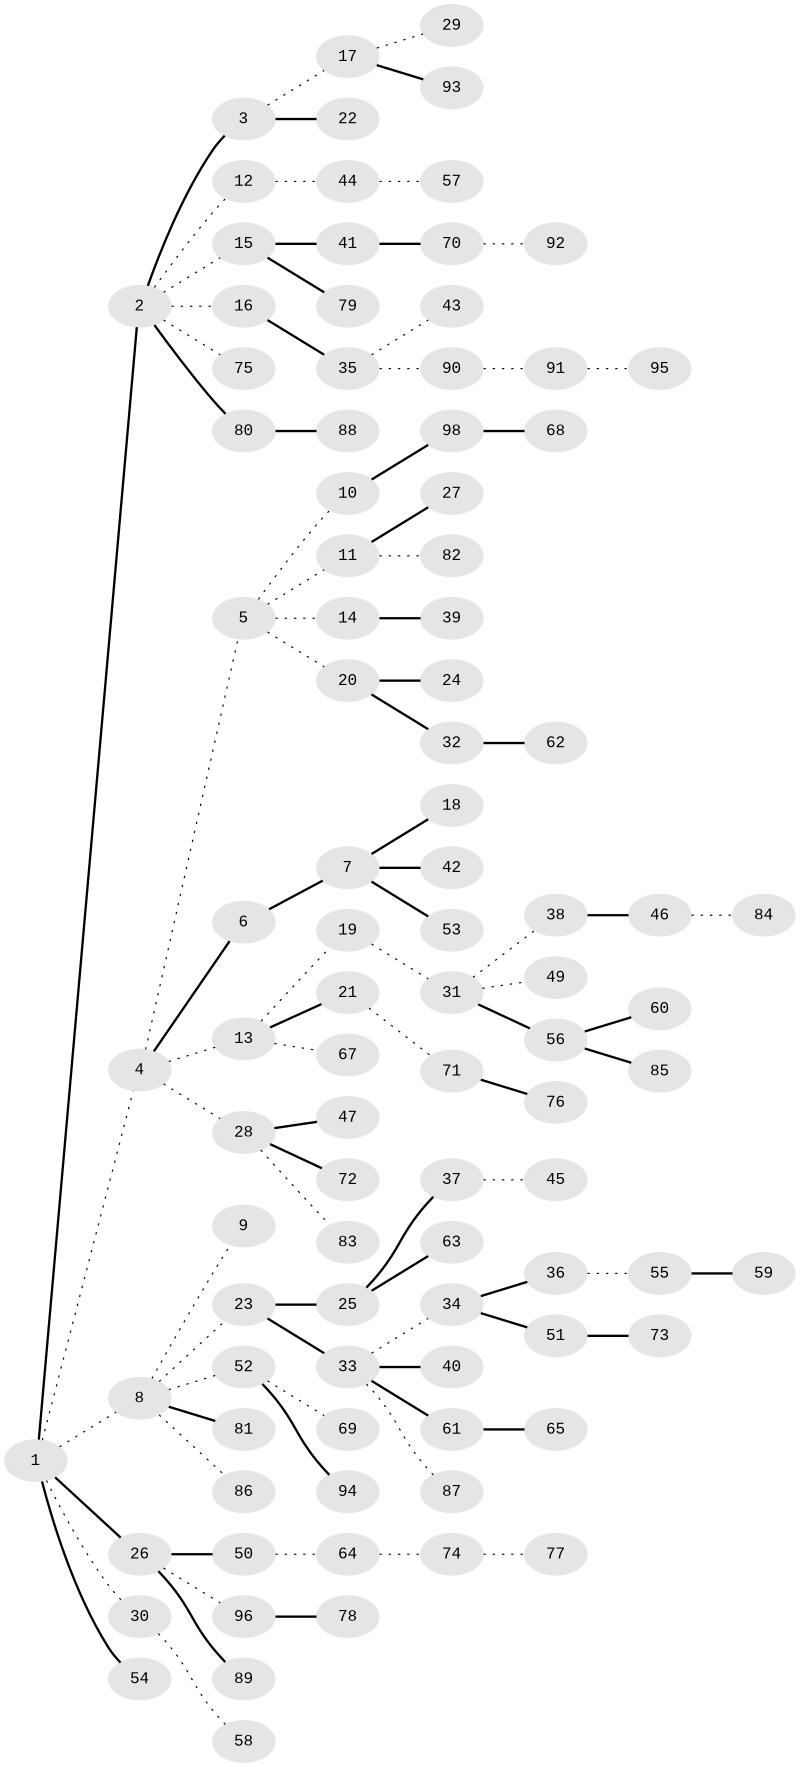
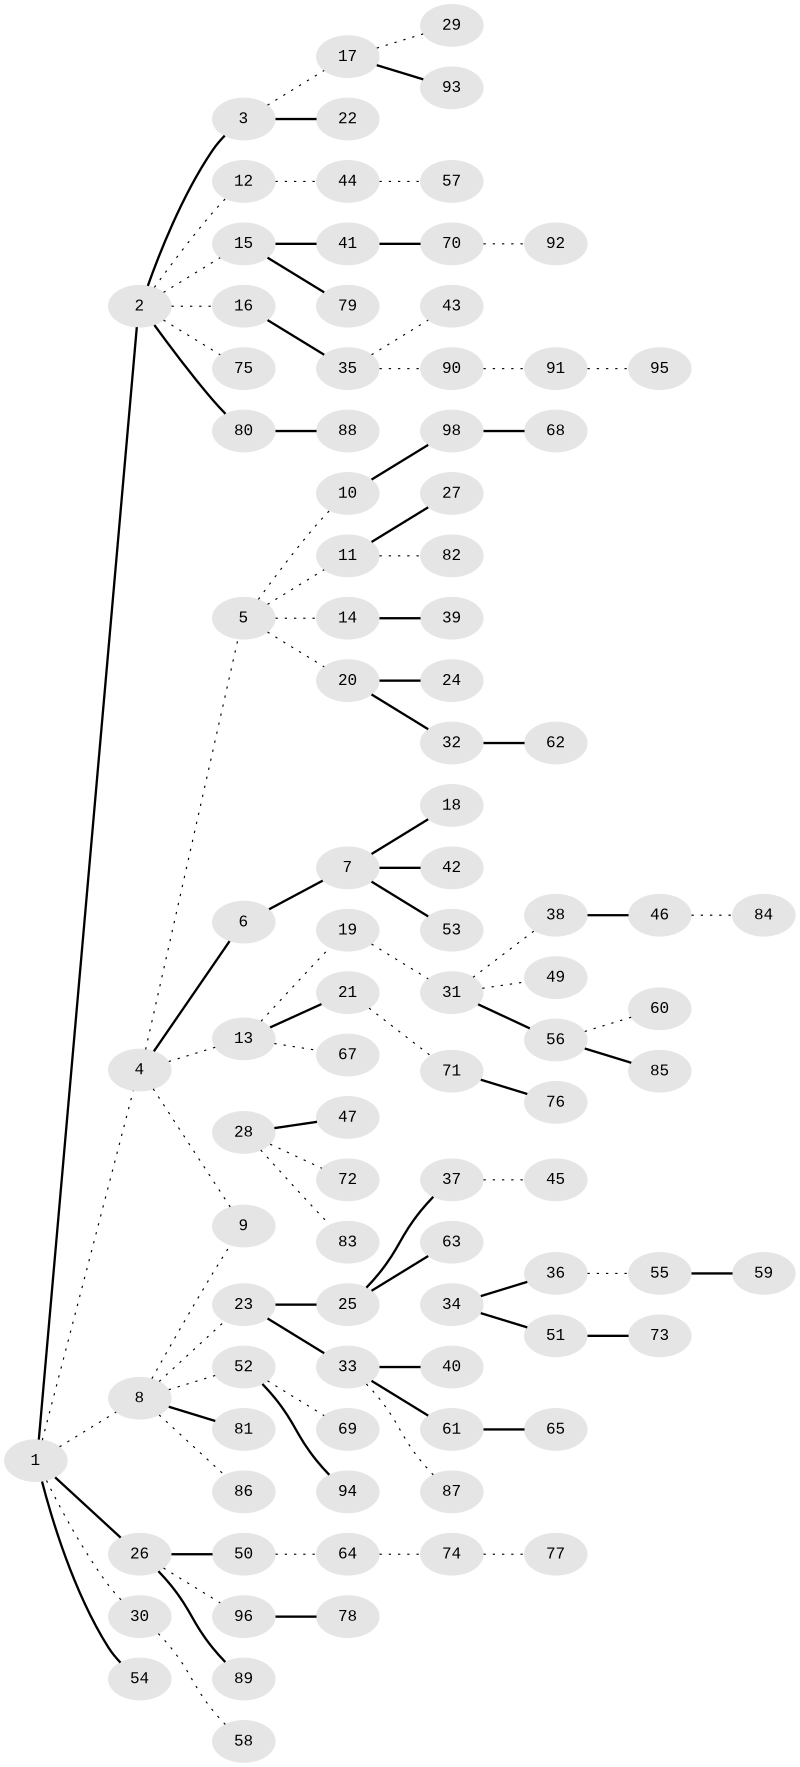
edge "60" -- "56": style bold -> dotted
edge "4" -- "28": now "4" -- "9"
edge "28" -- "72": style bold -> dotted
edge "34" -- "33": removed
